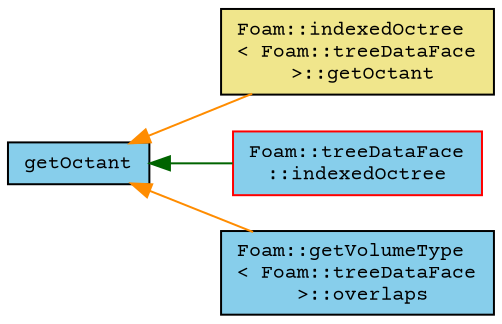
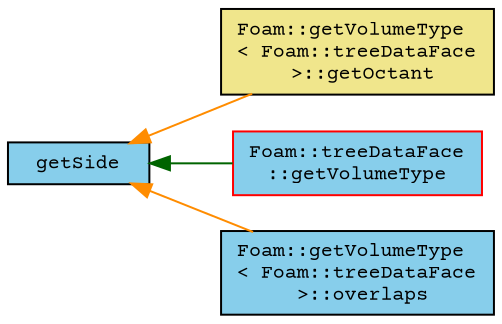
node "Foam::indexedOctree < Foam::treeDataFace >::getOctant": label "Foam::indexedOctree < Foam::treeDataFace >::getOctant" -> "Foam::getVolumeType < Foam::treeDataFace >::getOctant"
node "getOctant": label "getOctant" -> "getSide"
node "Foam::treeDataFace ::indexedOctree": label "Foam::treeDataFace ::indexedOctree" -> "Foam::treeDataFace ::getVolumeType"
